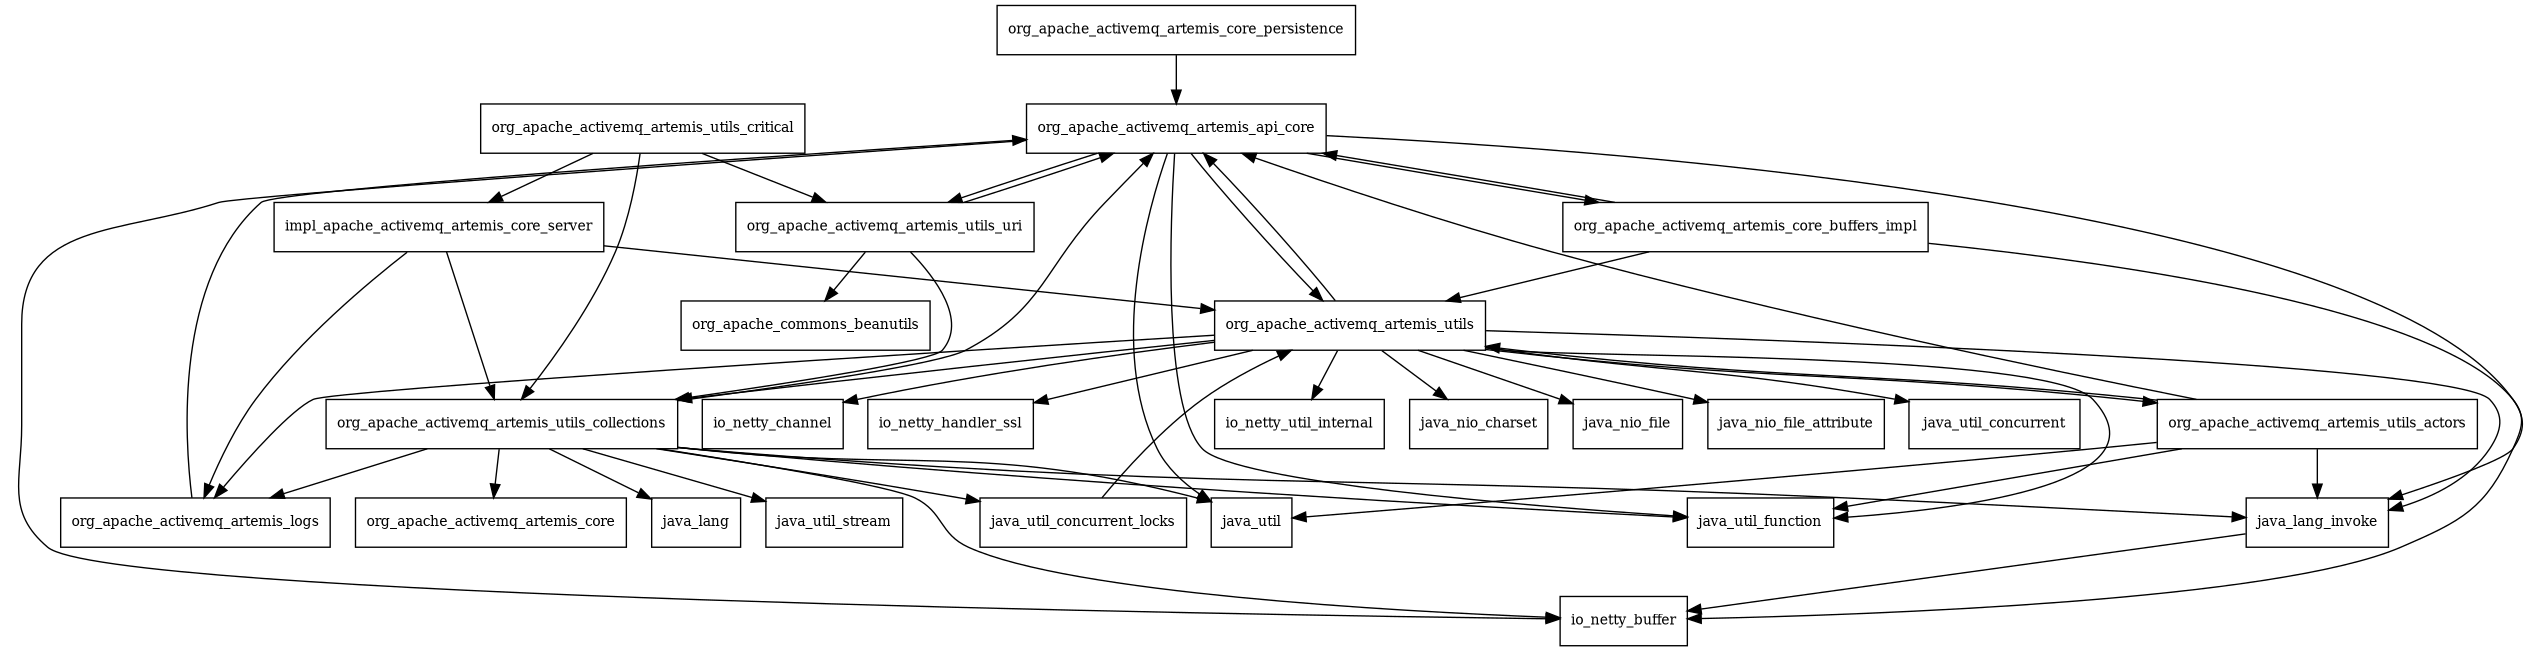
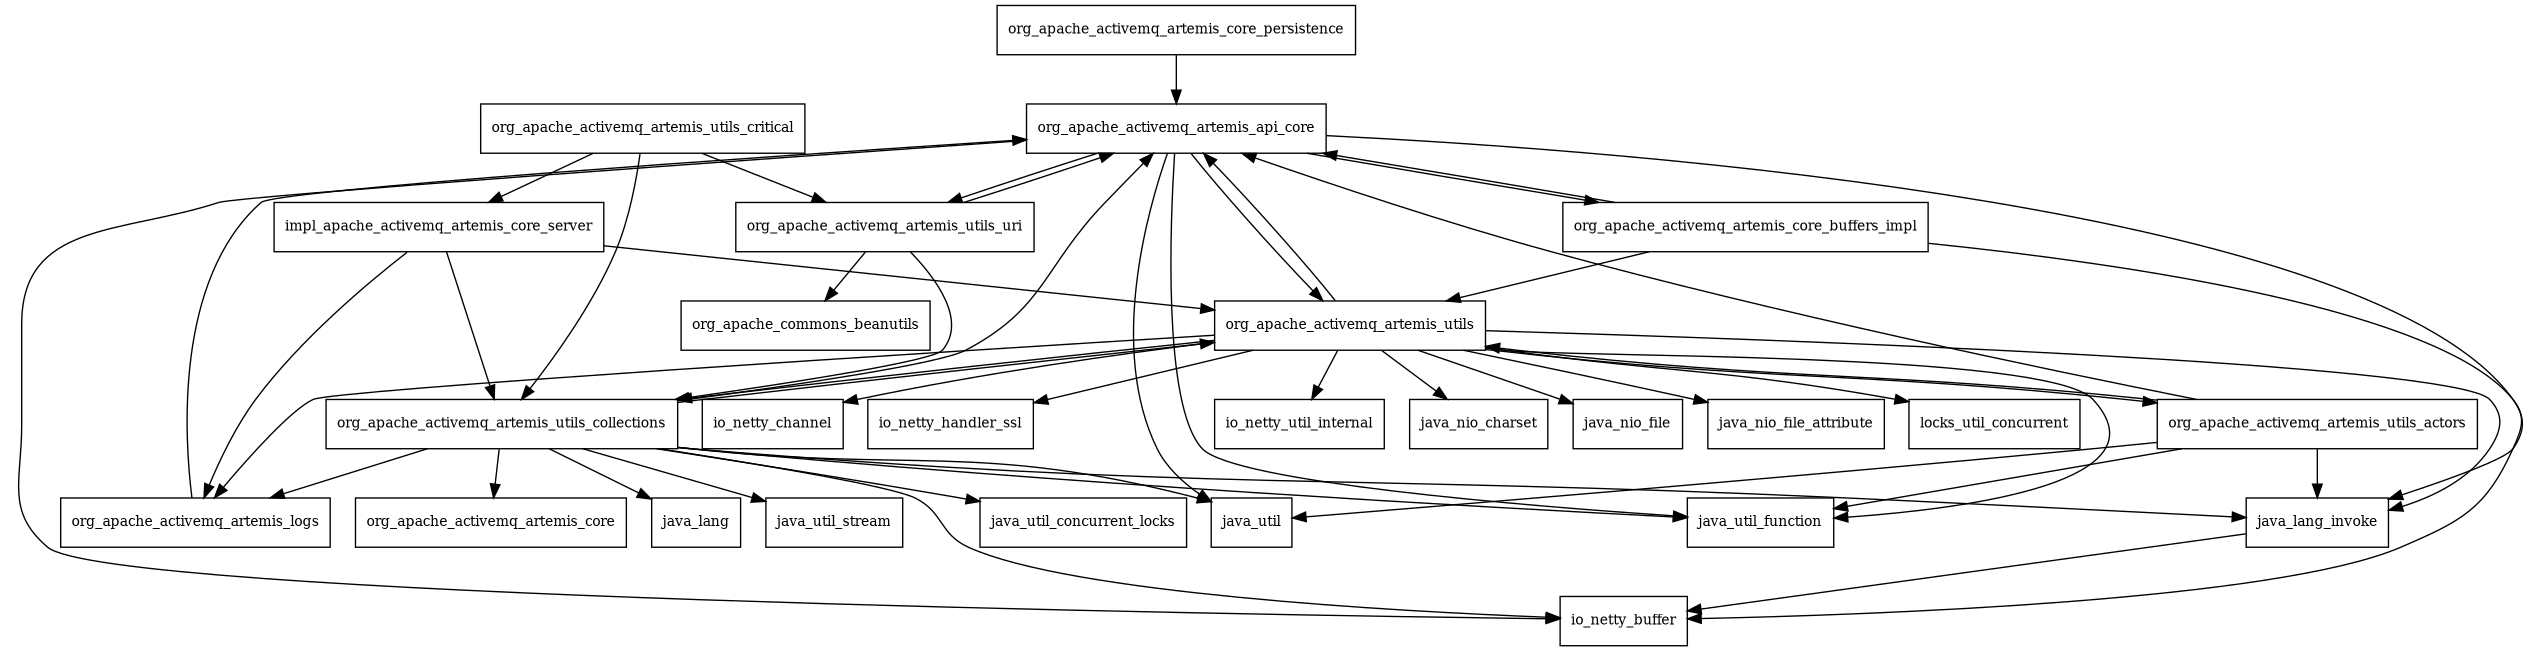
edge "java_util_concurrent_locks" -> "org_apache_activemq_artemis_utils": now "org_apache_activemq_artemis_utils_collections" -> "org_apache_activemq_artemis_utils"
node "java_util_concurrent": label "java_util_concurrent" -> "locks_util_concurrent"
